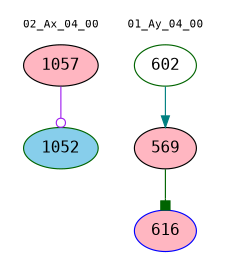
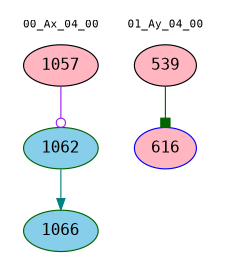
cluster "02_Ax_04_00": label "02_Ax_04_00" -> "00_Ax_04_00"
node "602": removed
node "1052": label "1052" -> "1062"
node "569": label "569" -> "539"
node "1066": added
